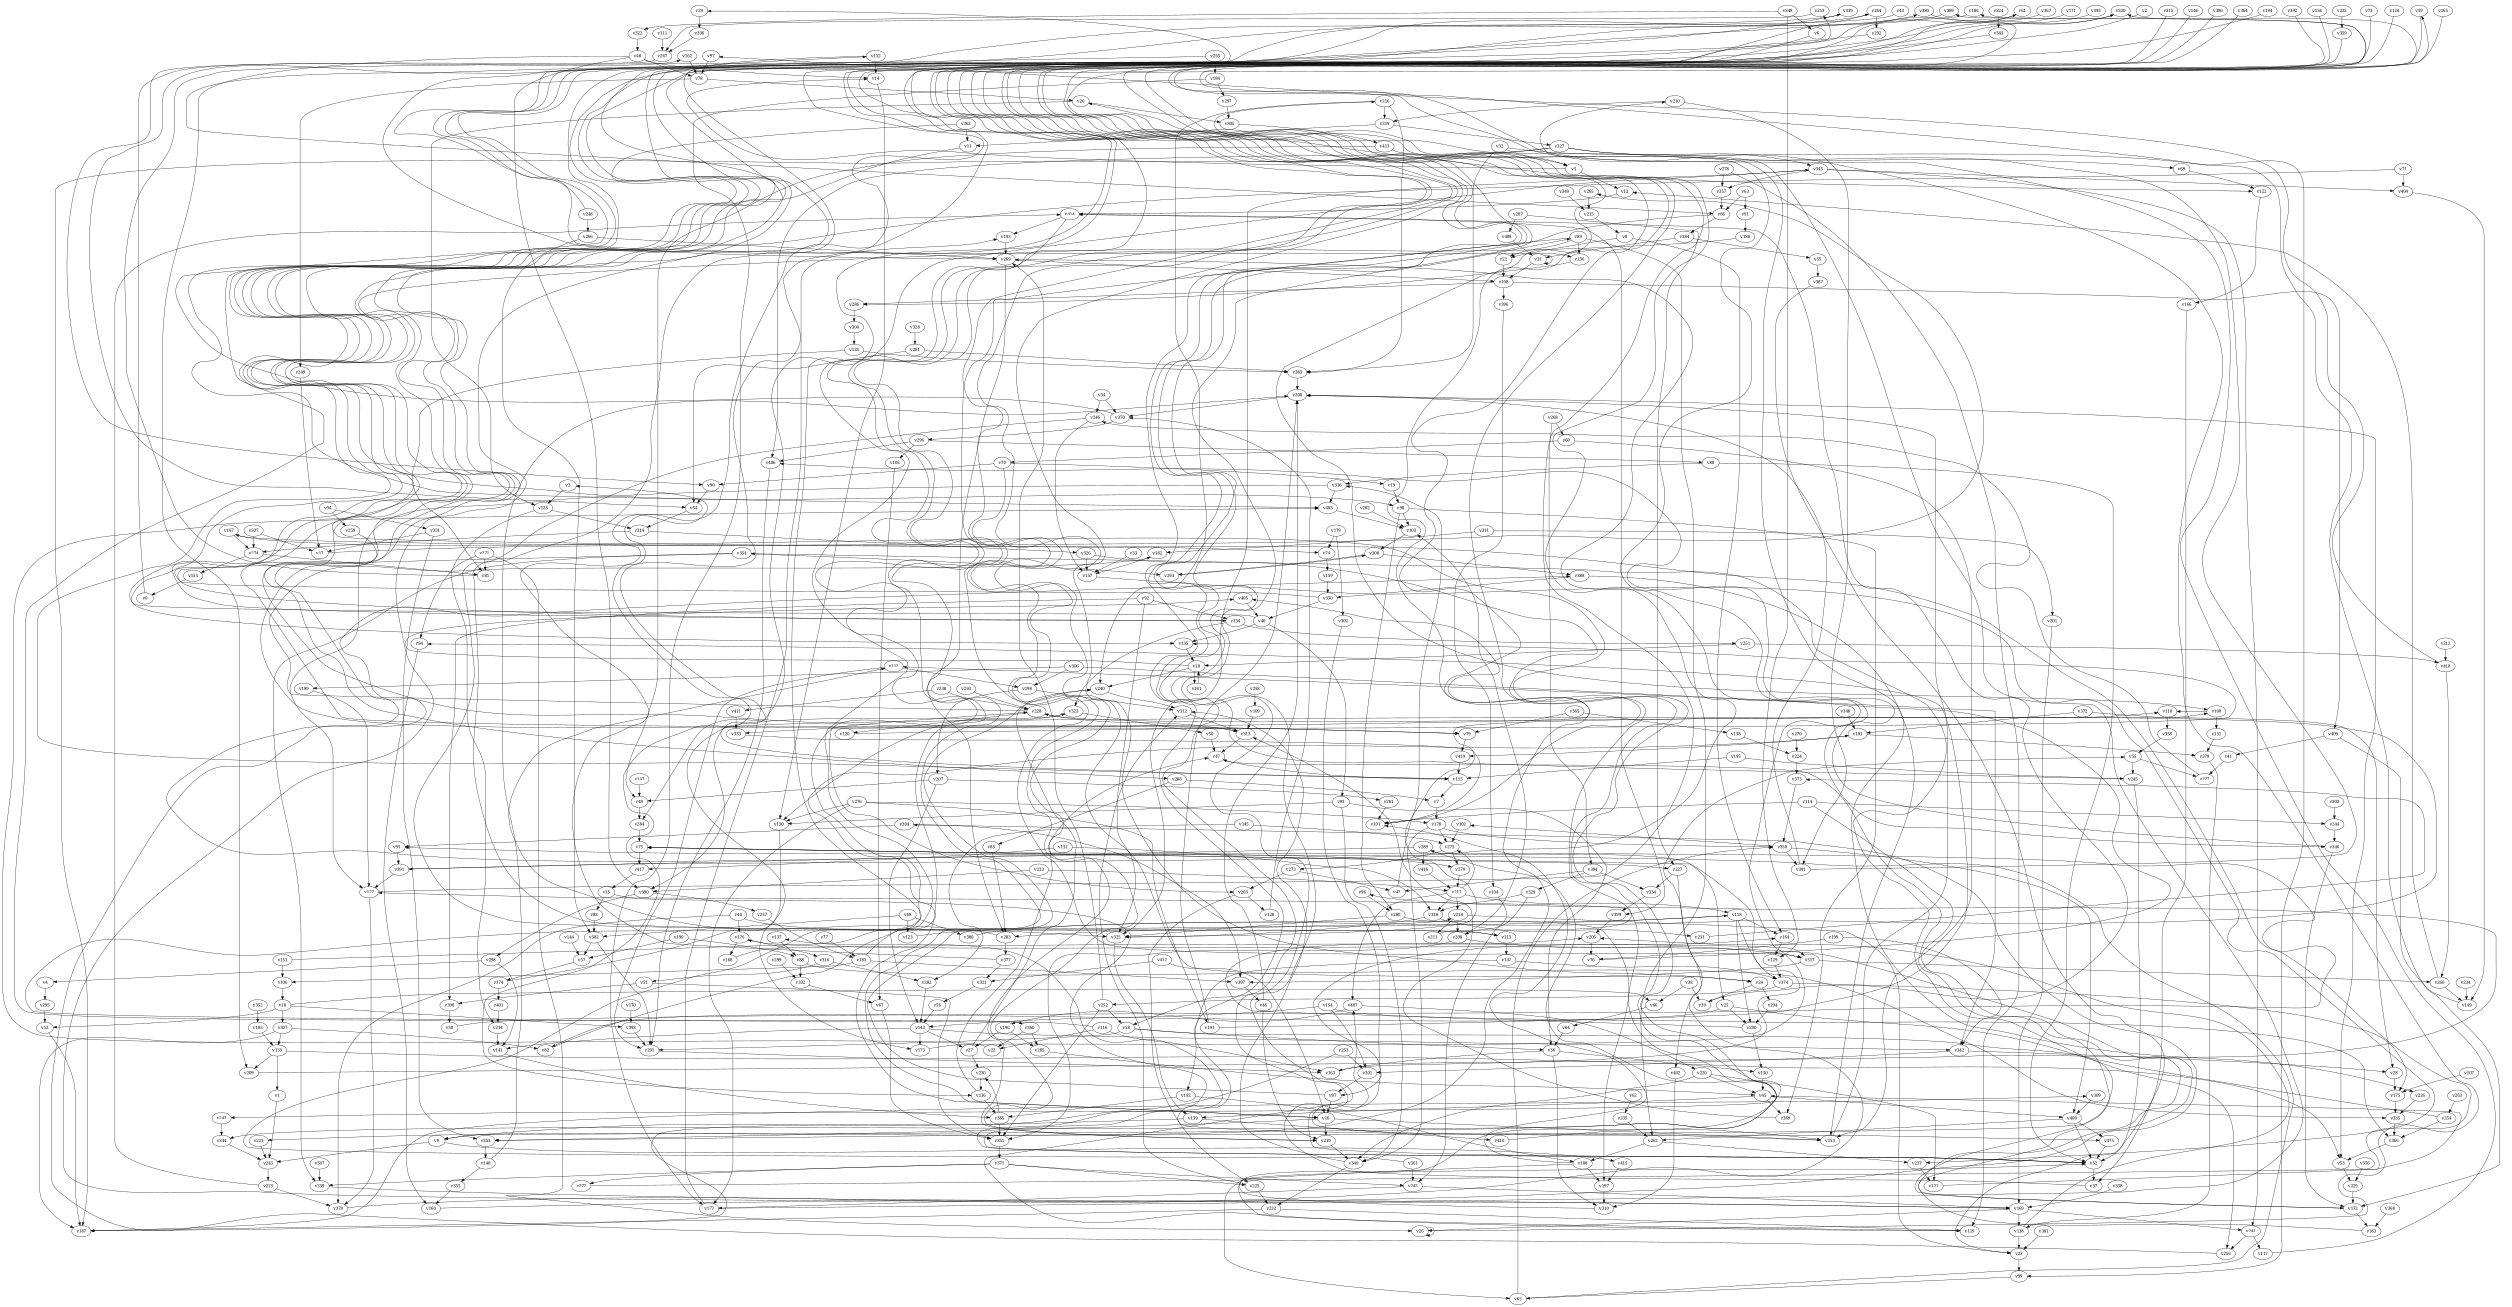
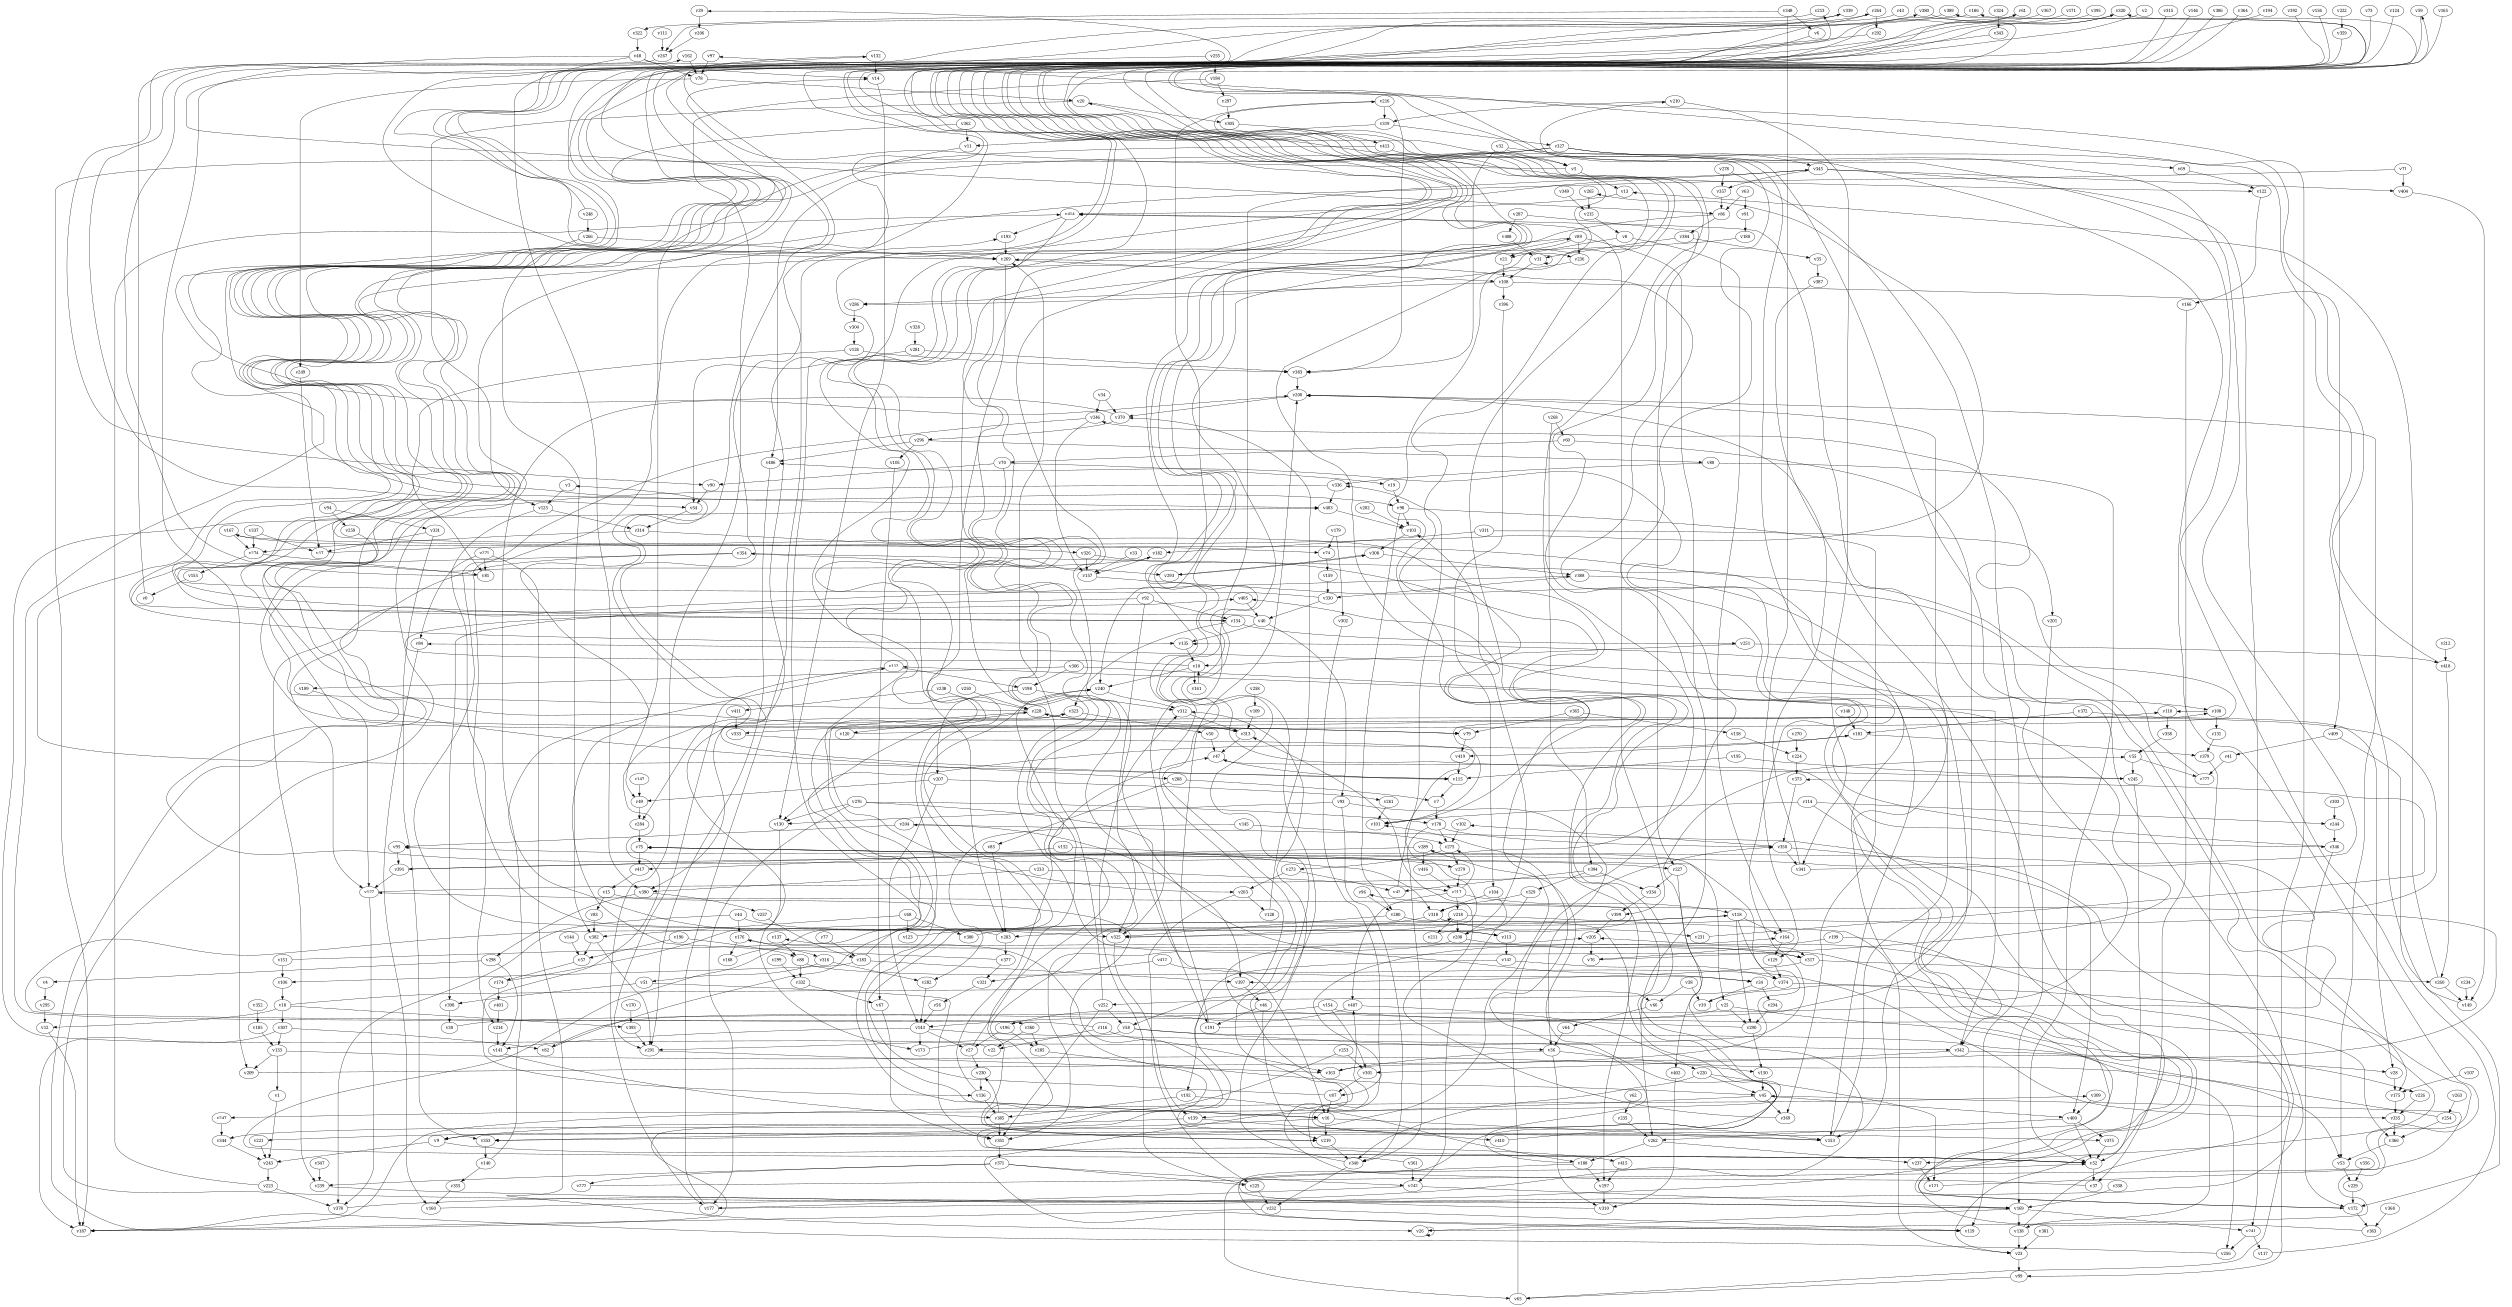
edge "v46" -> "v200": now "v46" -> "v191"
edge "v217" -> "v318": now "v104" -> "v318"
